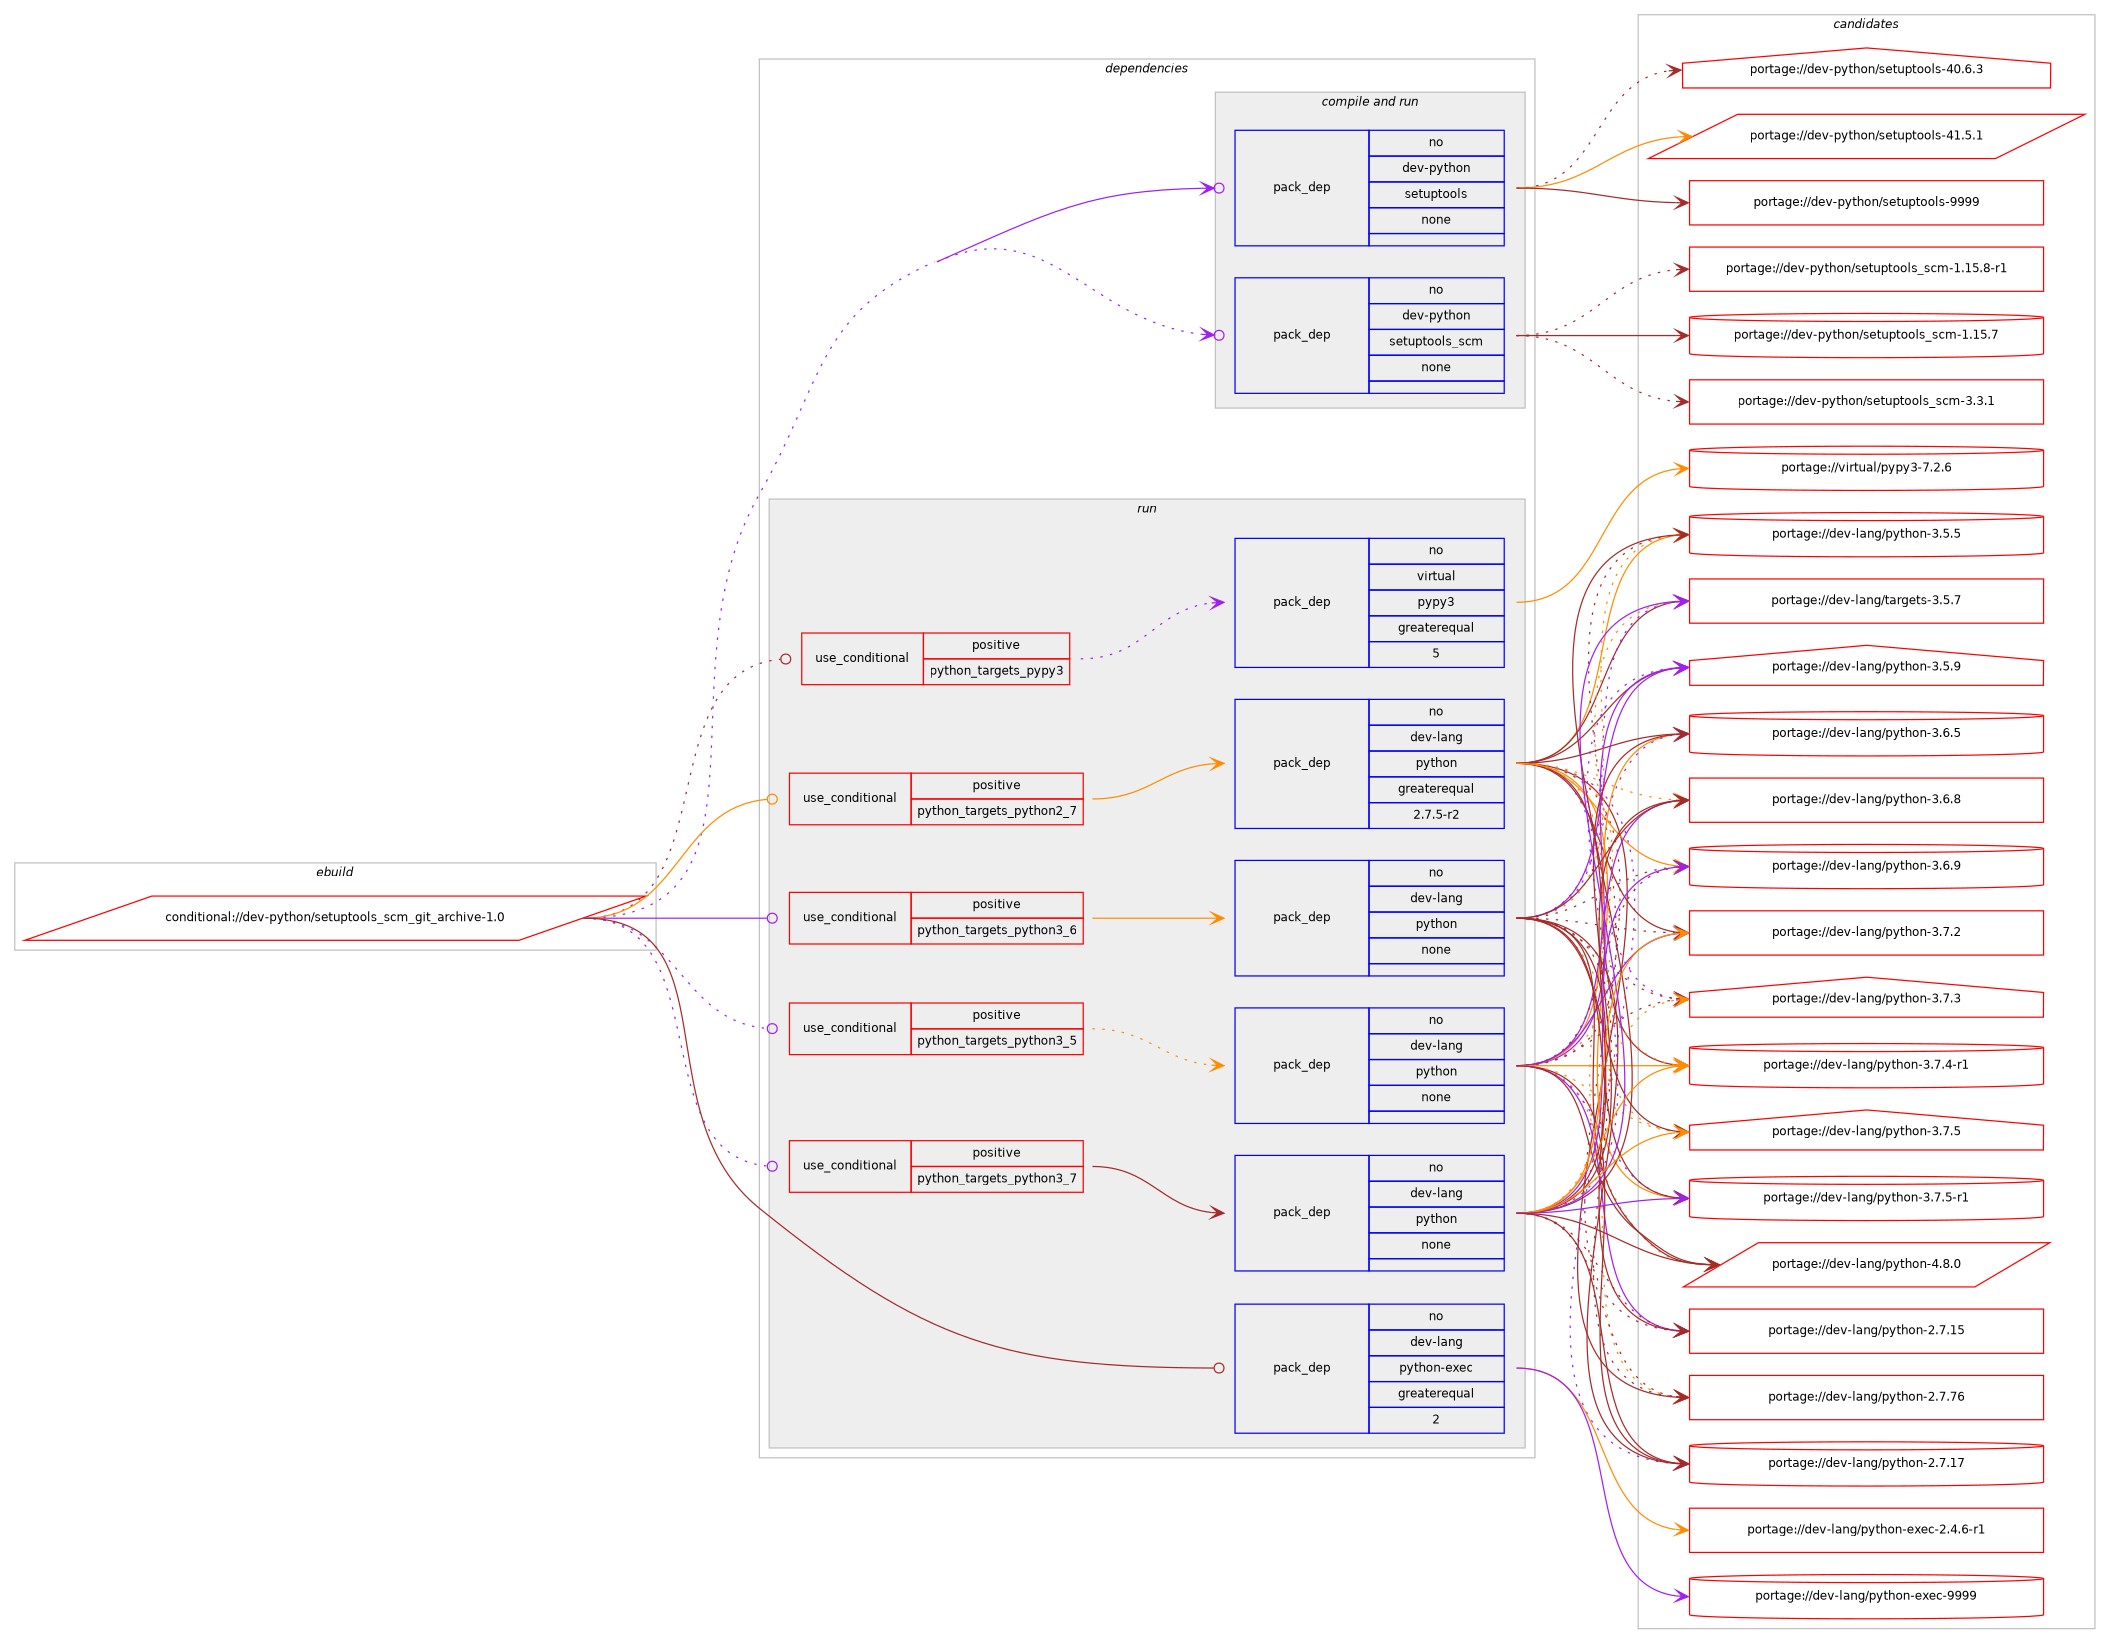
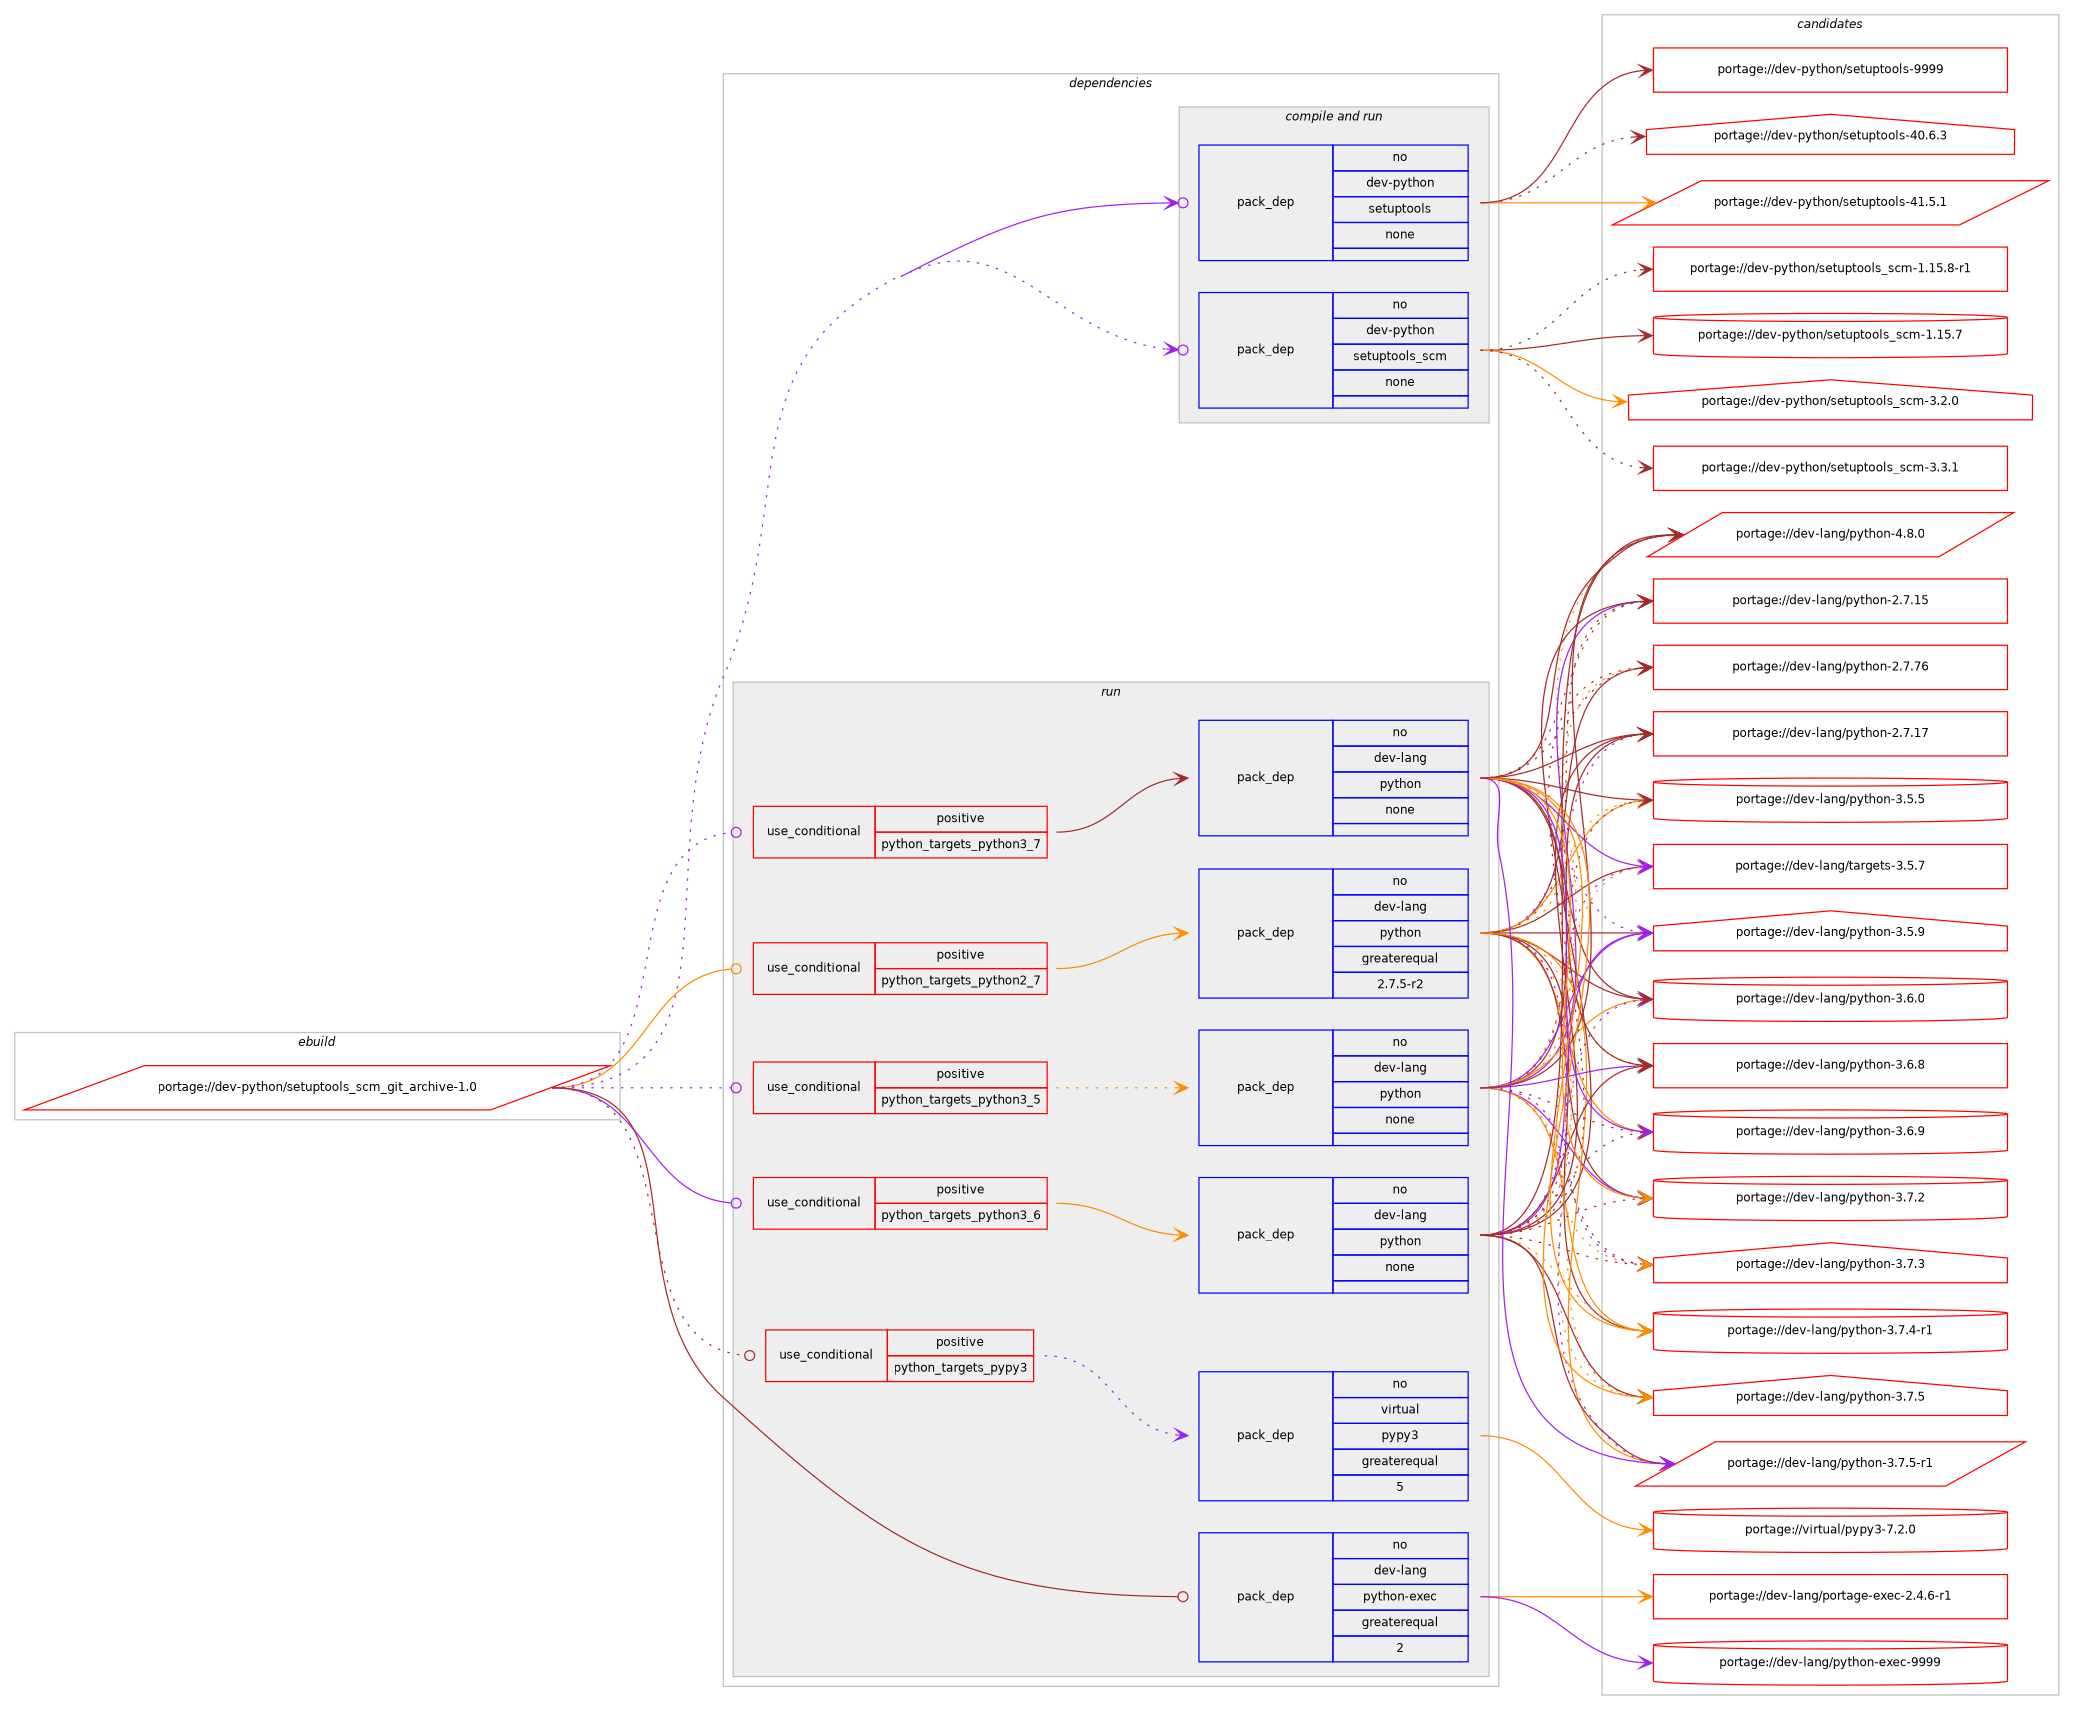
node "portage://dev-python/setuptools_scm-3.2.0": added
node "portage://virtual/pypy3-7.2.6": label "portage://virtual/pypy3-7.2.6" -> "portage://virtual/pypy3-7.2.0"
node "portage://dev-lang/python-3.6.5": label "portage://dev-lang/python-3.6.5" -> "portage://dev-lang/python-3.6.0"
node "conditional://dev-python/setuptools_scm_git_archive-1.0": label "conditional://dev-python/setuptools_scm_git_archive-1.0" -> "portage://dev-python/setuptools_scm_git_archive-1.0"
node "portage://dev-lang/python-3.7.2": shape box -> cylinder
node "portage://dev-lang/python-3.7.5-r1": shape cylinder -> parallelogram
node "portage://dev-lang/python-2.7.17": shape cylinder -> box
node "portage://dev-lang/python-exec-2.4.6-r1": label "portage://dev-lang/python-exec-2.4.6-r1" -> "portage://dev-lang/portage-exec-2.4.6-r1"
